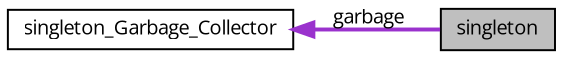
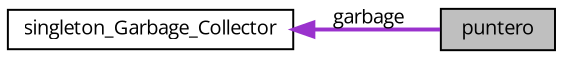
node "singleton": label "singleton" -> "puntero"
